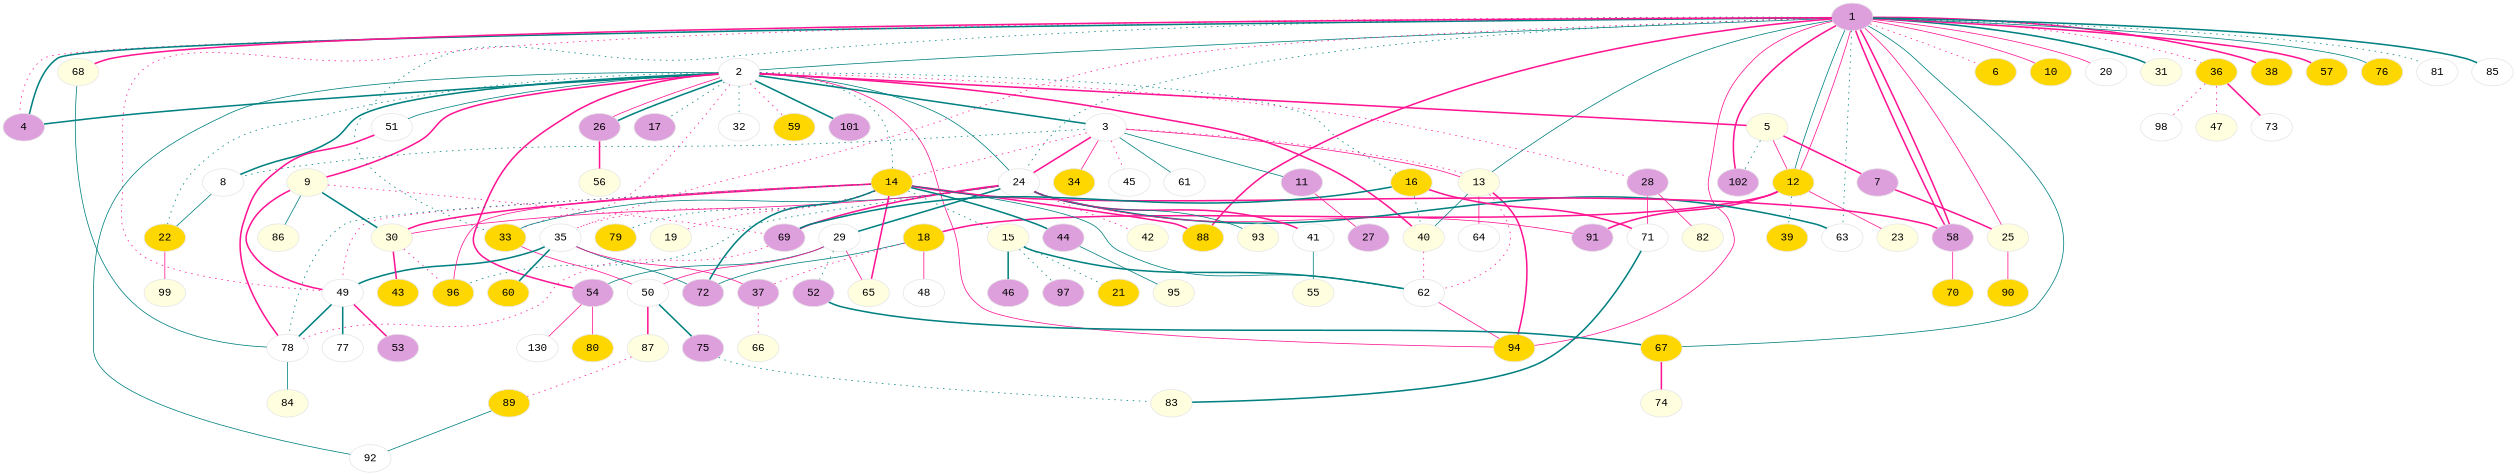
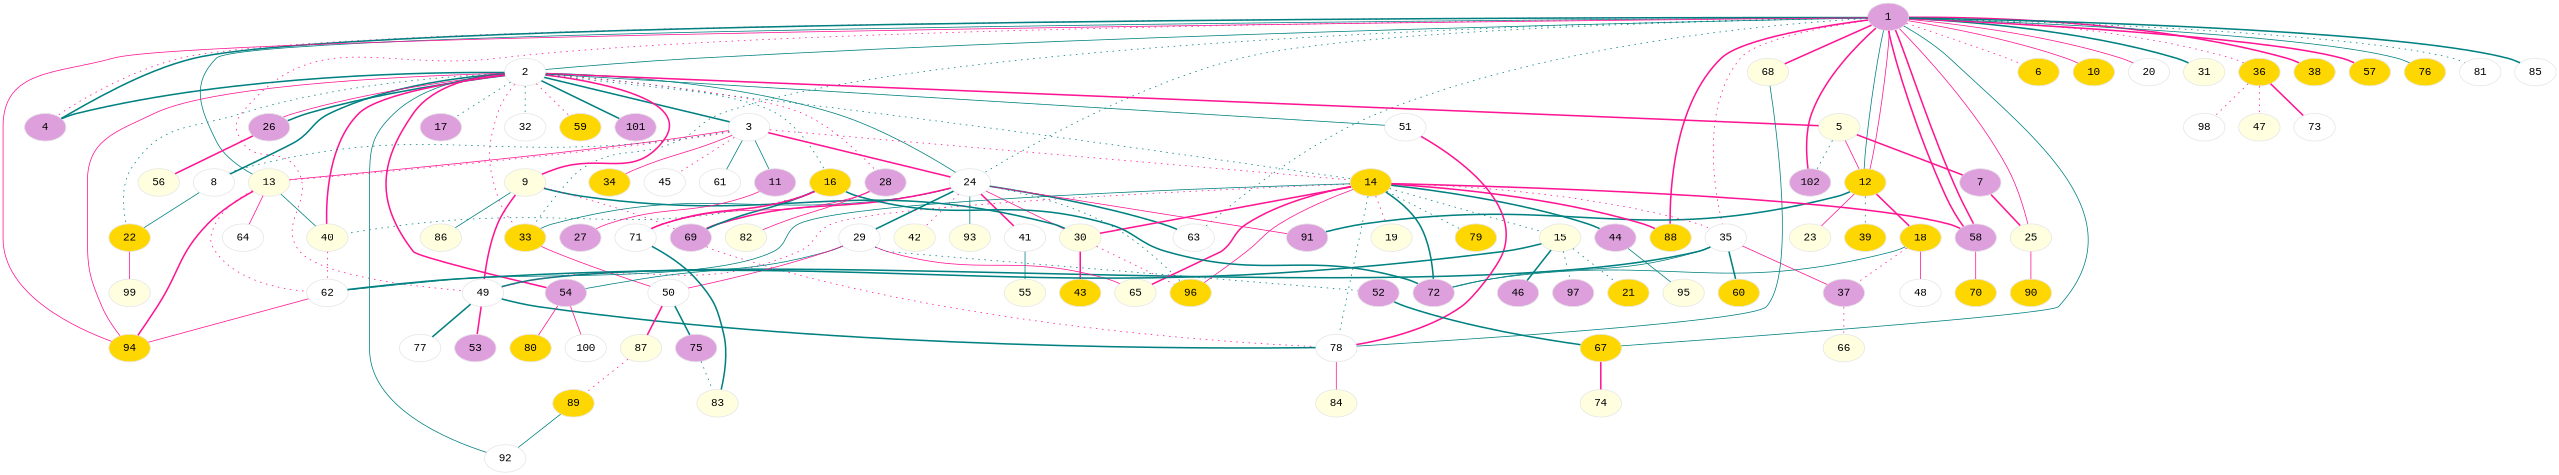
edge "12" -- "91": color deeppink -> teal
edge "16" -- "72": added
node "130": label "130" -> "100"
edge "78" -- "84": color teal -> deeppink
